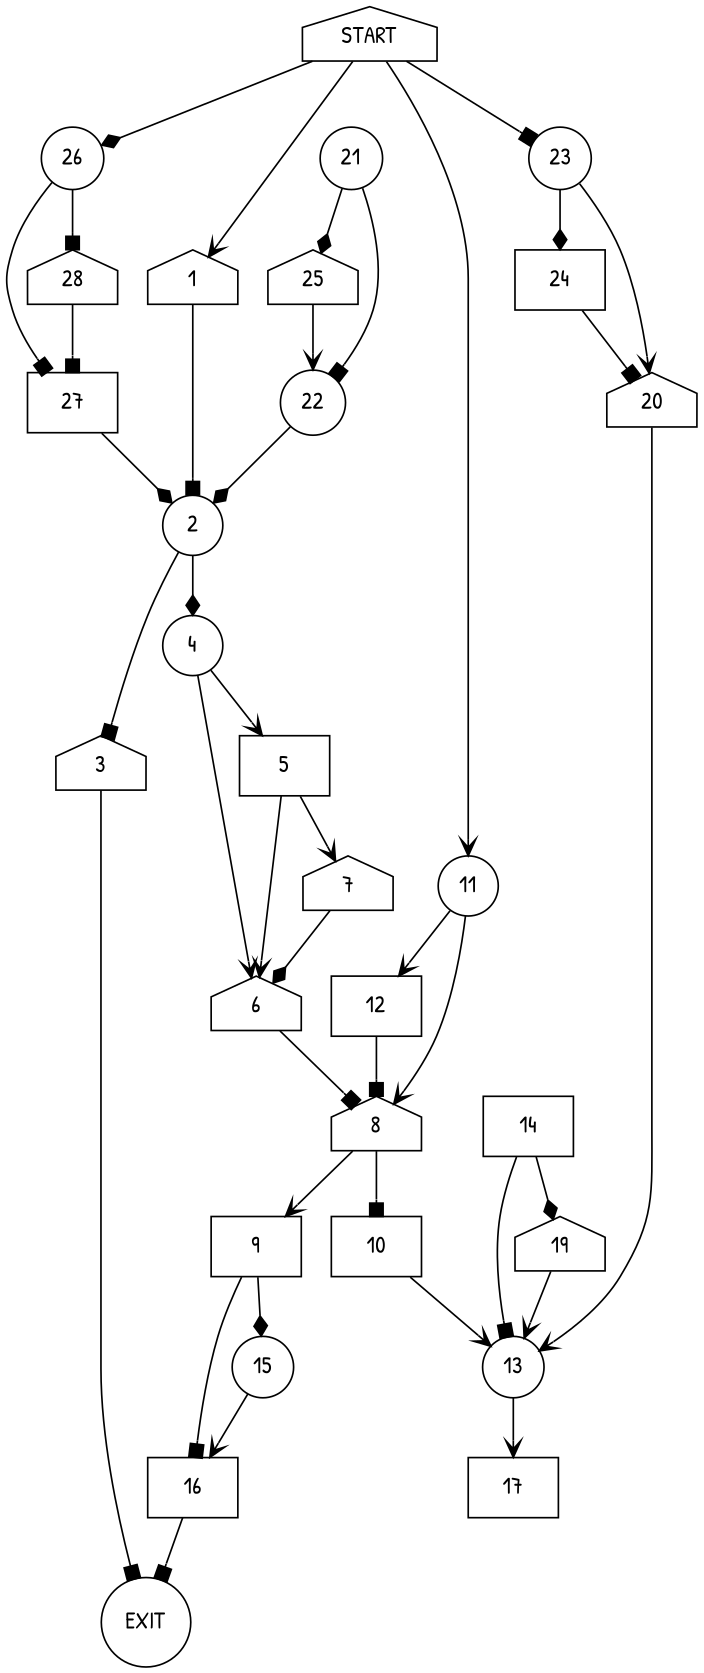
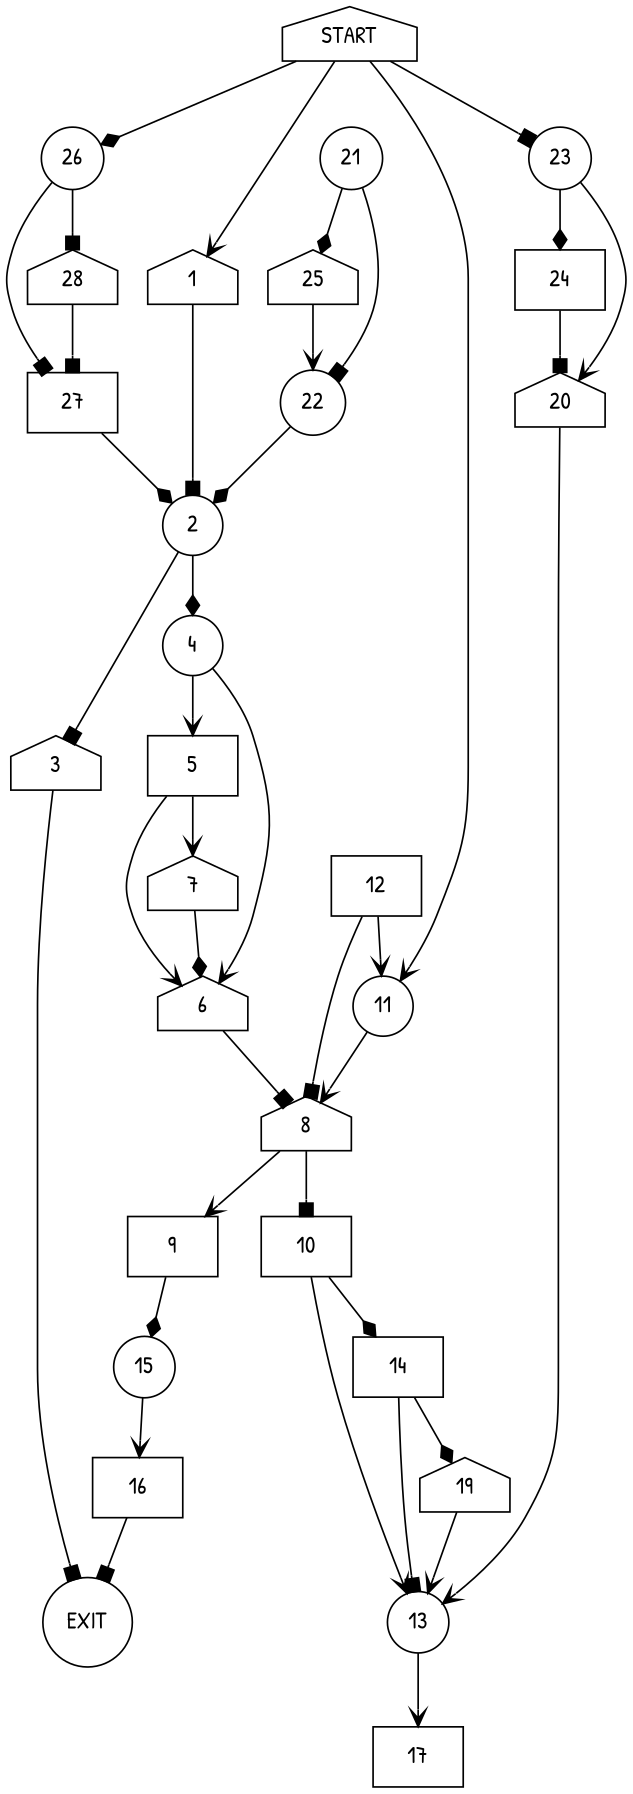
edge "11" -> "12": reversed
edge "10" -> "14": added
edge "9" -> "16": removed
